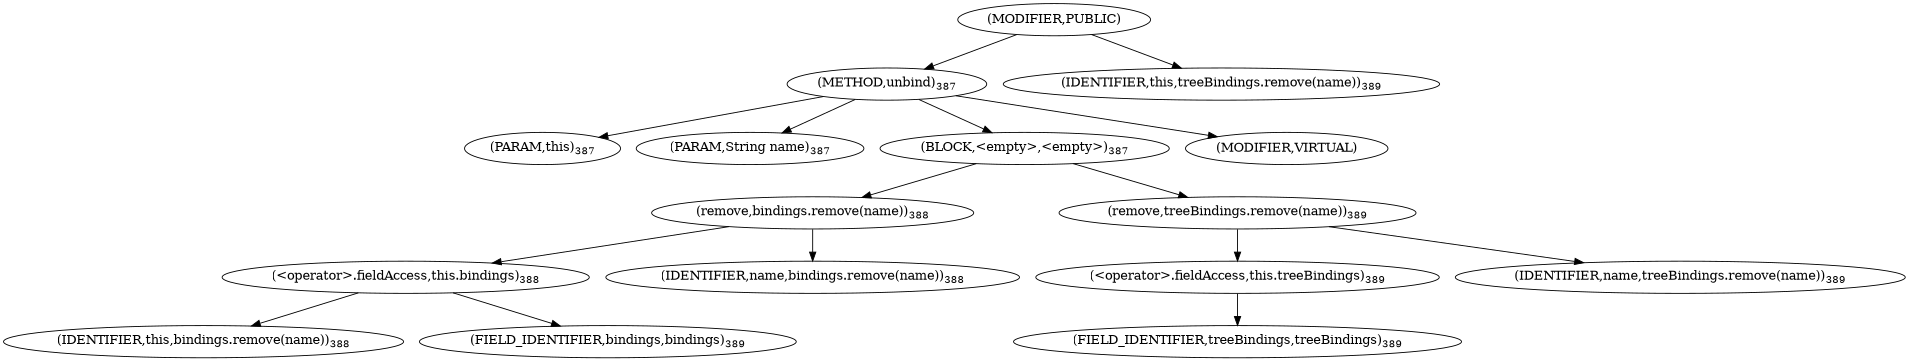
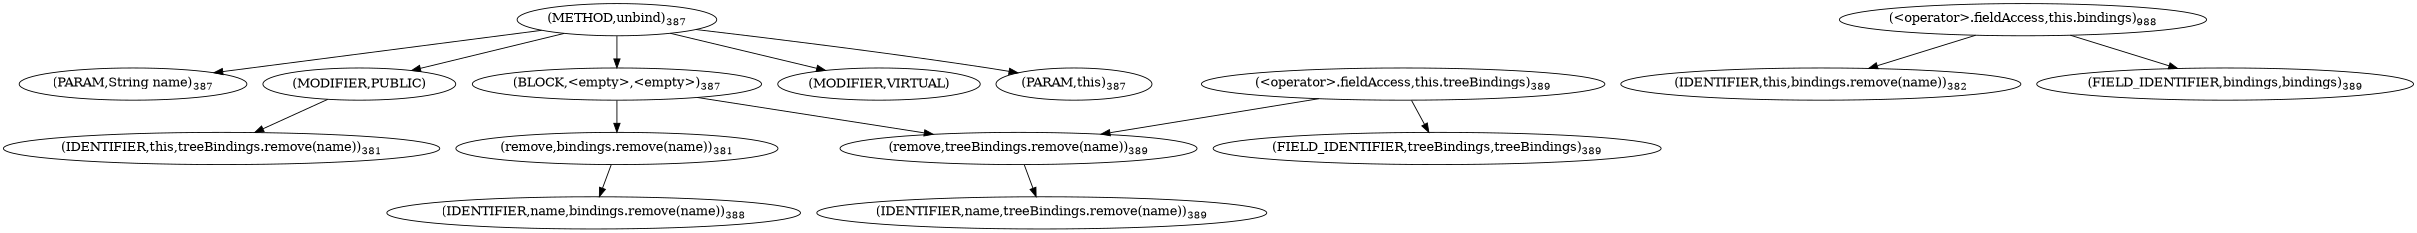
edge "(MODIFIER,PUBLIC)" -> "(METHOD,unbind)": reversed
node "(IDENTIFIER,this,treeBindings.remove(name))": text "389" -> "381"
node "(remove,bindings.remove(name))": text "388" -> "381"
edge "(remove,treeBindings.remove(name))" -> "(<operator>.fieldAccess,this.treeBindings)": reversed
edge "(remove,bindings.remove(name))" -> "(<operator>.fieldAccess,this.bindings)": removed
node "(<operator>.fieldAccess,this.bindings)": text "388" -> "988"
node "(IDENTIFIER,this,bindings.remove(name))": text "388" -> "382"
